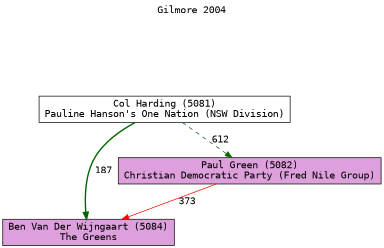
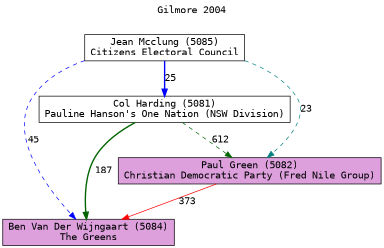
node "Jean Mcclung (5085) Citizens Electoral Council": added
